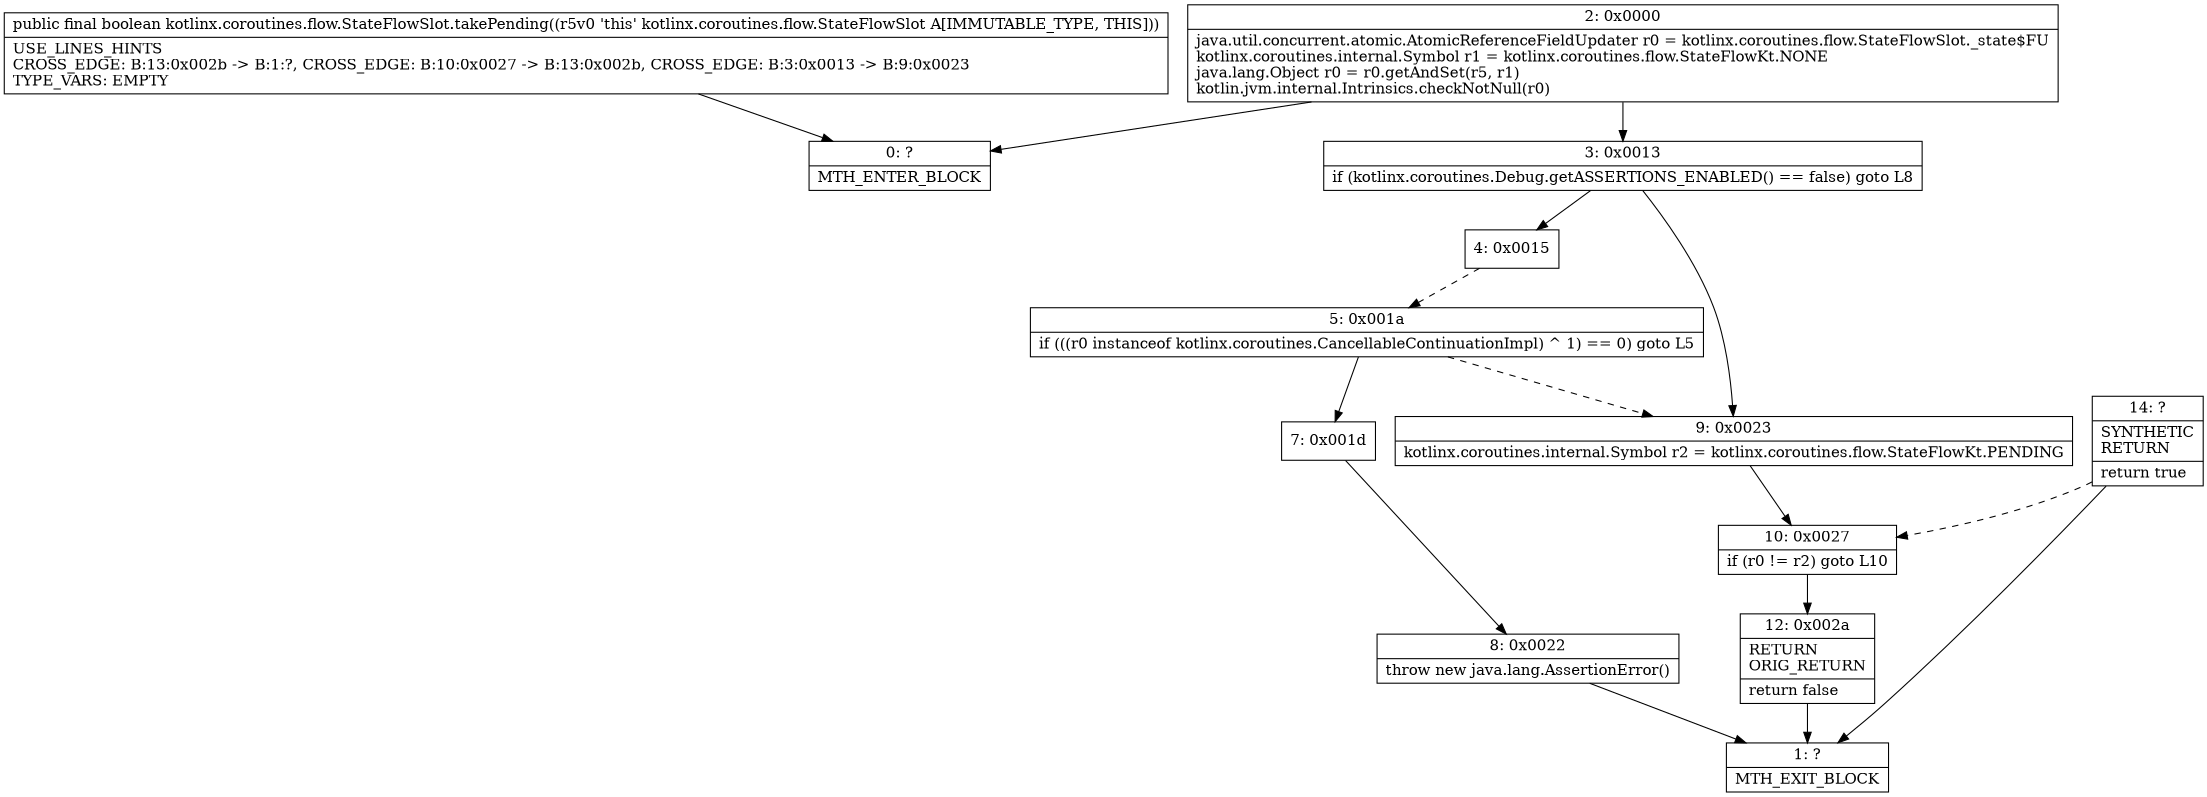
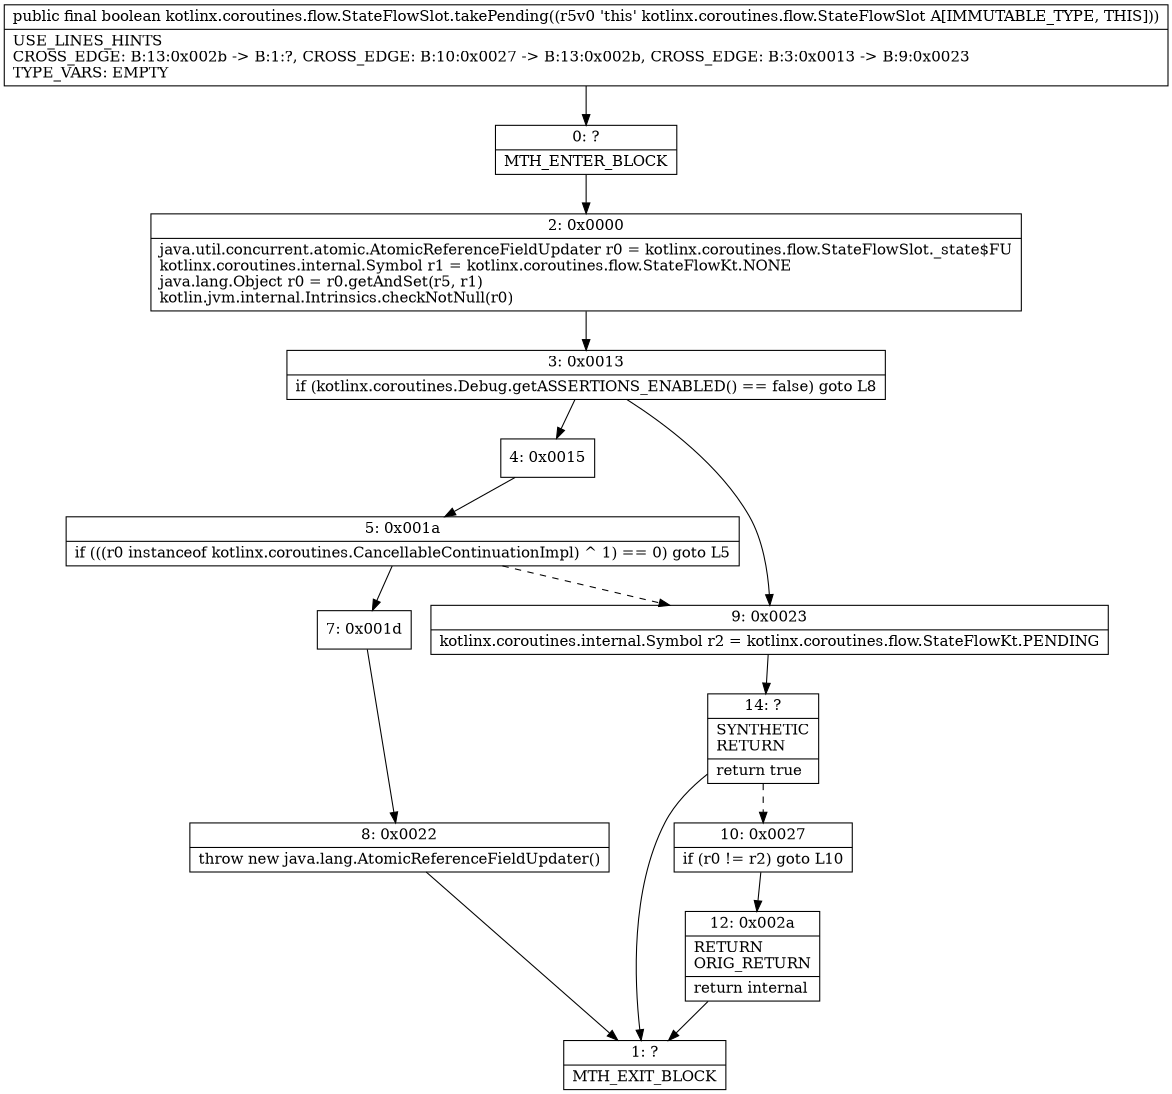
edge "2: 0x0000" -> "0: ?": reversed
edge "4: 0x0015" -> "5: 0x001a": style dashed -> solid
edge "9: 0x0023" -> "10: 0x0027": now "9: 0x0023" -> "14: ?"
node "8: 0x0022": text "throw new java.lang.AssertionError()" -> "throw new java.lang.AtomicReferenceFieldUpdater()"
node "12: 0x002a": text "return false" -> "return internal"
